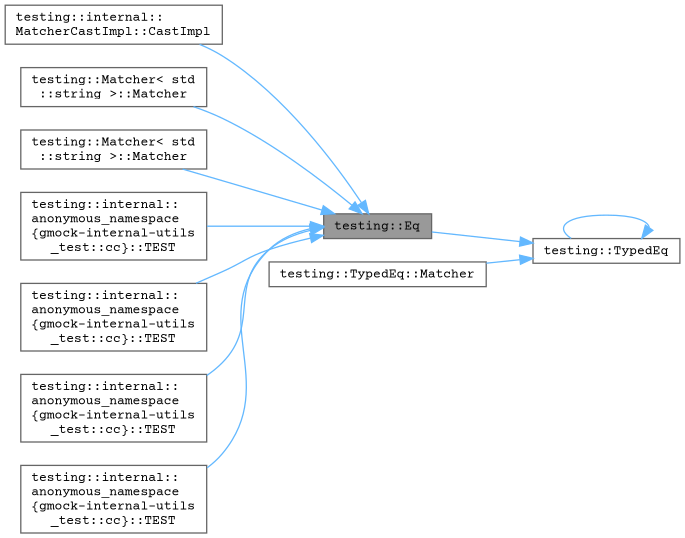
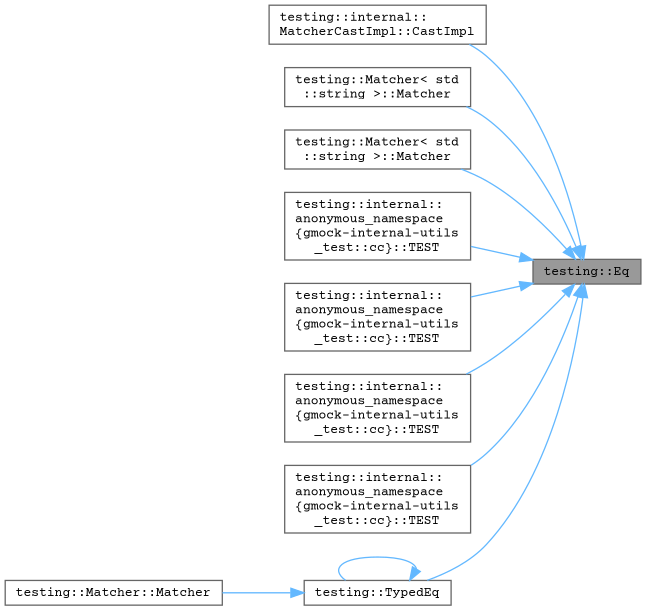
edge "testing::Eq" -> "testing::TypedEq": reversed
node "testing::TypedEq::Matcher": label "testing::TypedEq::Matcher" -> "testing::Matcher::Matcher"
